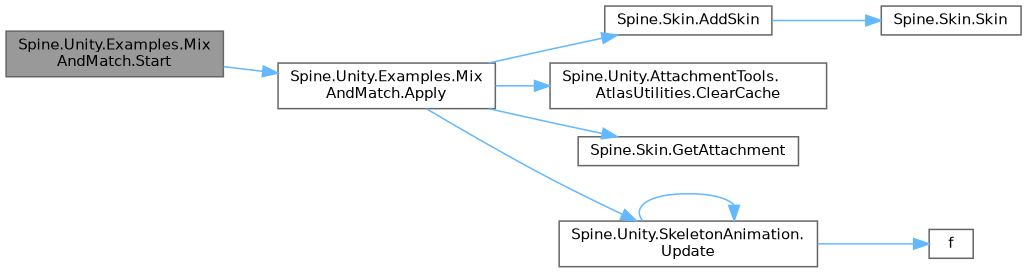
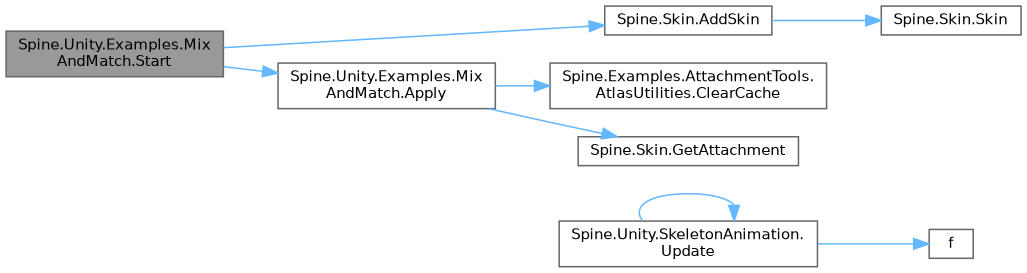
edge "Spine.Unity.Examples.Mix AndMatch.Apply" -> "Spine.Skin.AddSkin": now "Spine.Unity.Examples.Mix AndMatch.Start" -> "Spine.Skin.AddSkin"
node "Spine.Unity.AttachmentTools. AtlasUtilities.ClearCache": label "Spine.Unity.AttachmentTools. AtlasUtilities.ClearCache" -> "Spine.Examples.AttachmentTools. AtlasUtilities.ClearCache"
edge "Spine.Unity.Examples.Mix AndMatch.Apply" -> "Spine.Unity.SkeletonAnimation. Update": removed
